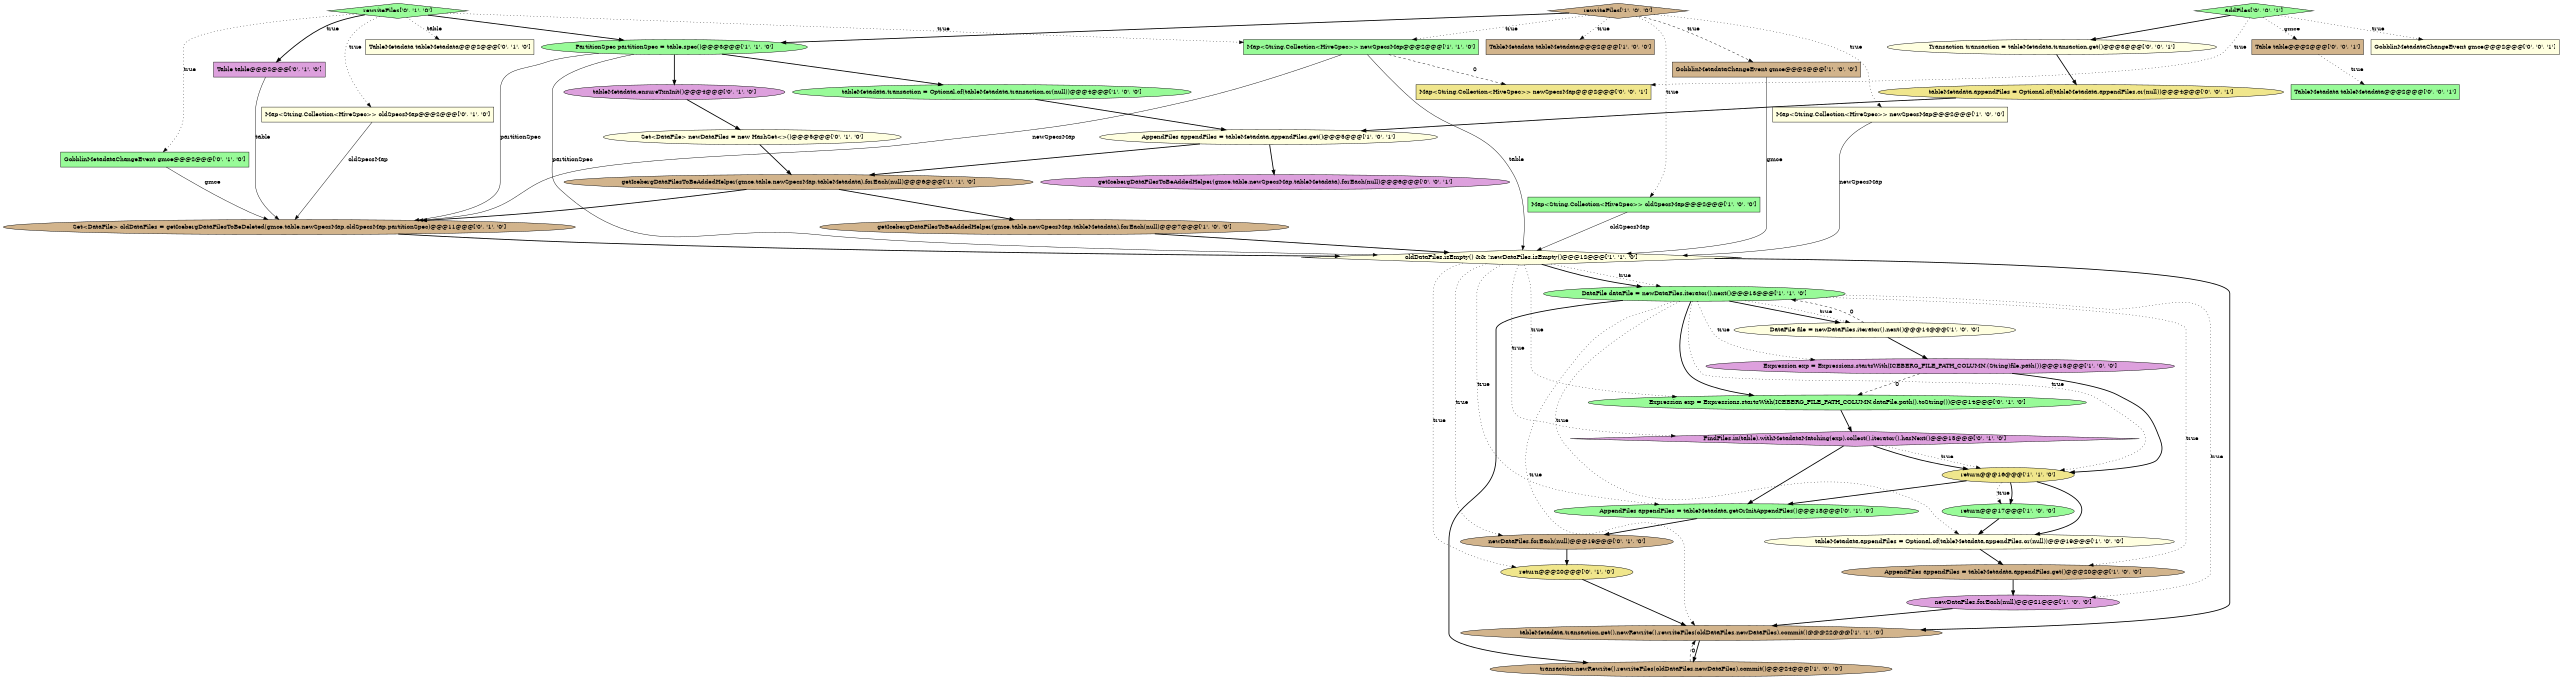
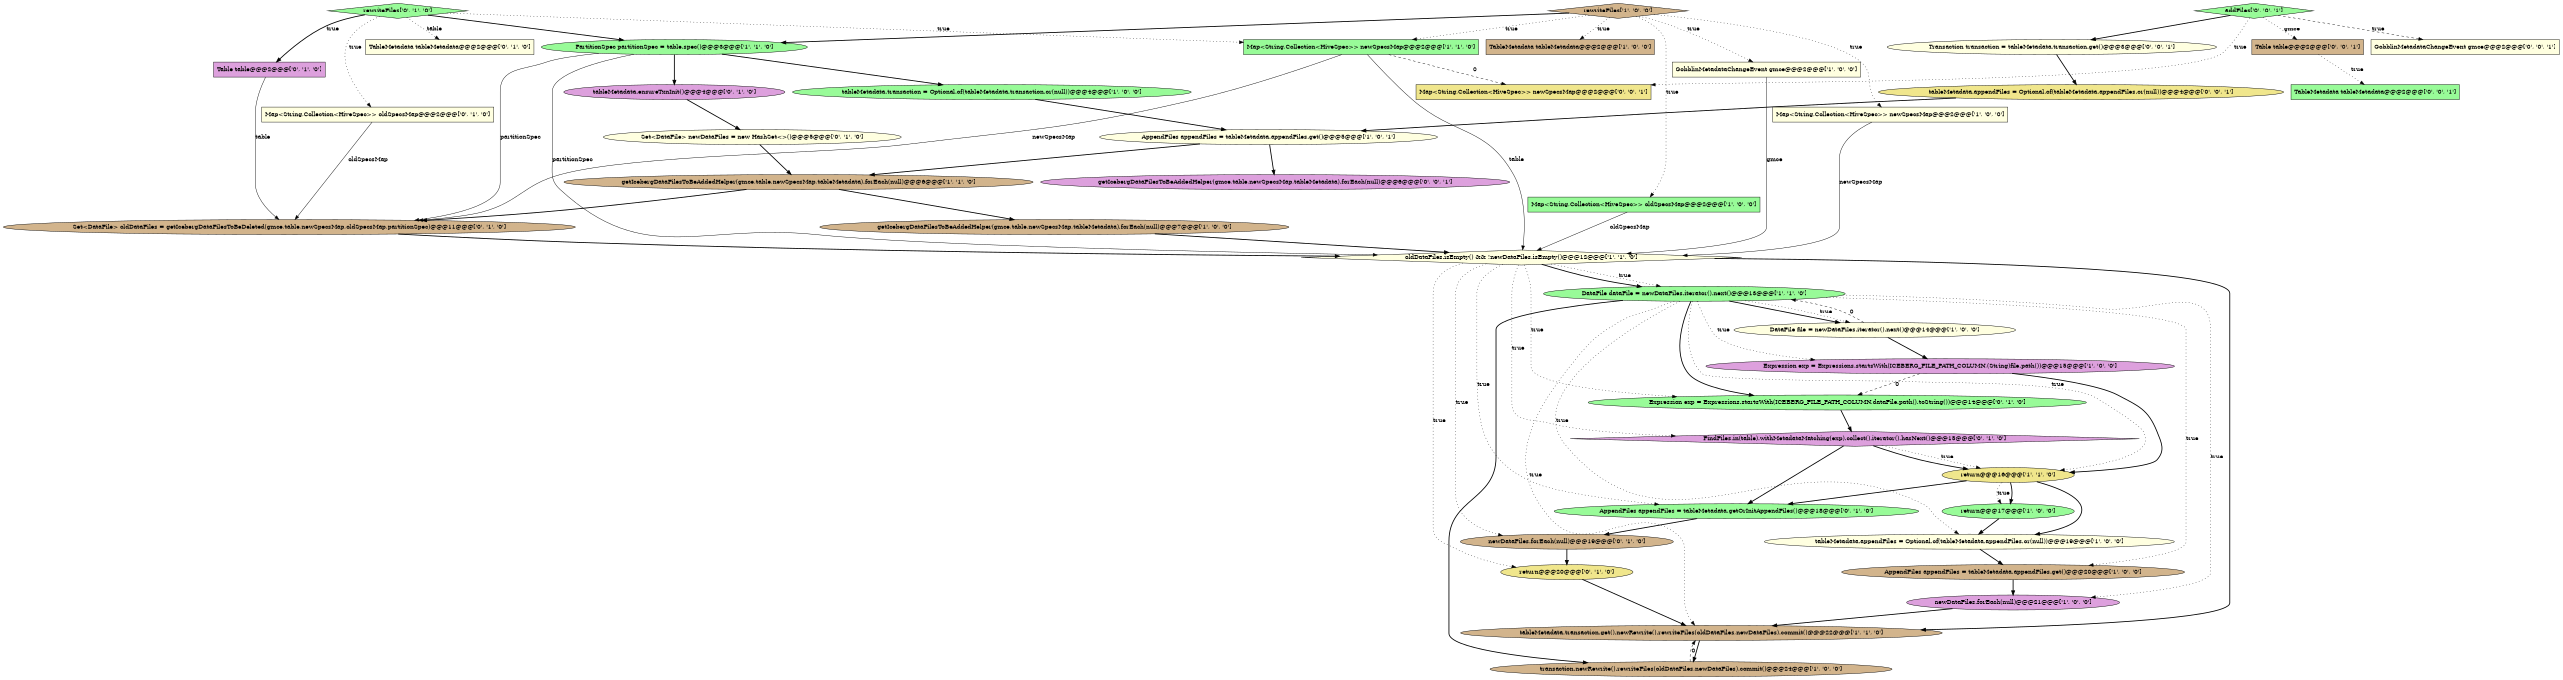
edge "addFiles['0', '0', '1']" -> "GobblinMetadataChangeEvent gmce@@@2@@@['0', '0', '1']": style dotted -> dashed
edge "rewriteFiles['1', '0', '0']" -> "GobblinMetadataChangeEvent gmce@@@2@@@['1', '0', '0']": style dashed -> dotted
node "GobblinMetadataChangeEvent gmce@@@2@@@['1', '0', '0']": fillcolor tan -> lightyellow
node "GobblinMetadataChangeEvent gmce@@@2@@@['0', '1', '0']": removed
